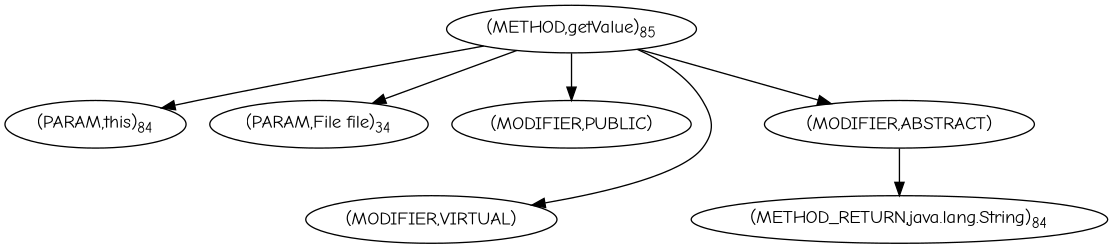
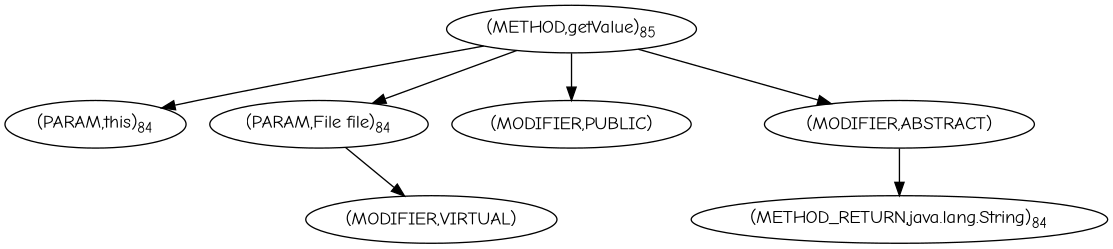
node "(PARAM,File file)": text "34" -> "84"
edge "(METHOD,getValue)" -> "(MODIFIER,VIRTUAL)": now "(PARAM,File file)" -> "(MODIFIER,VIRTUAL)"
